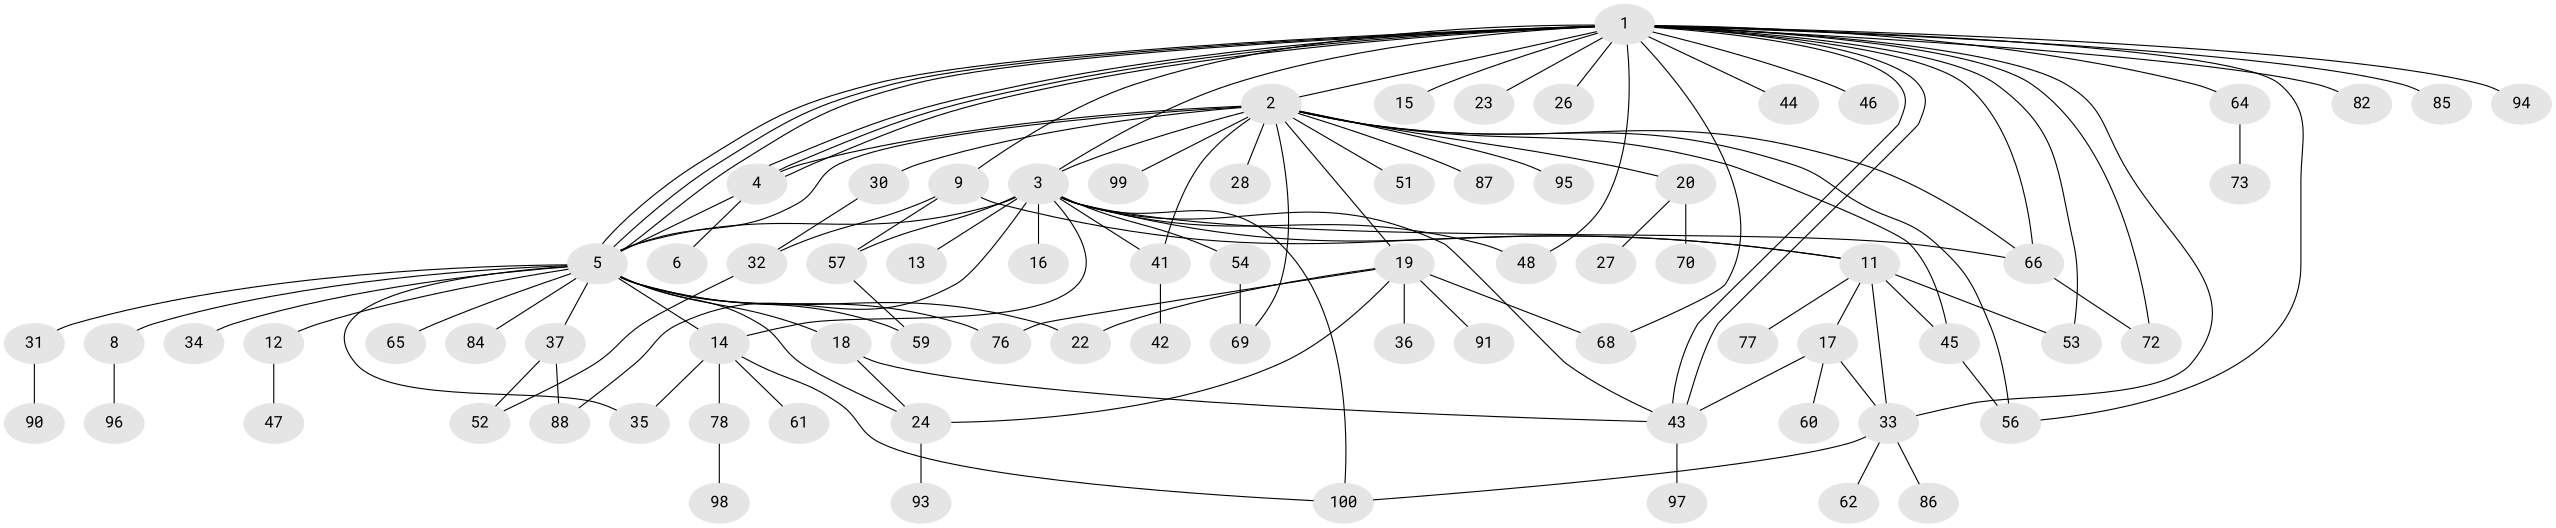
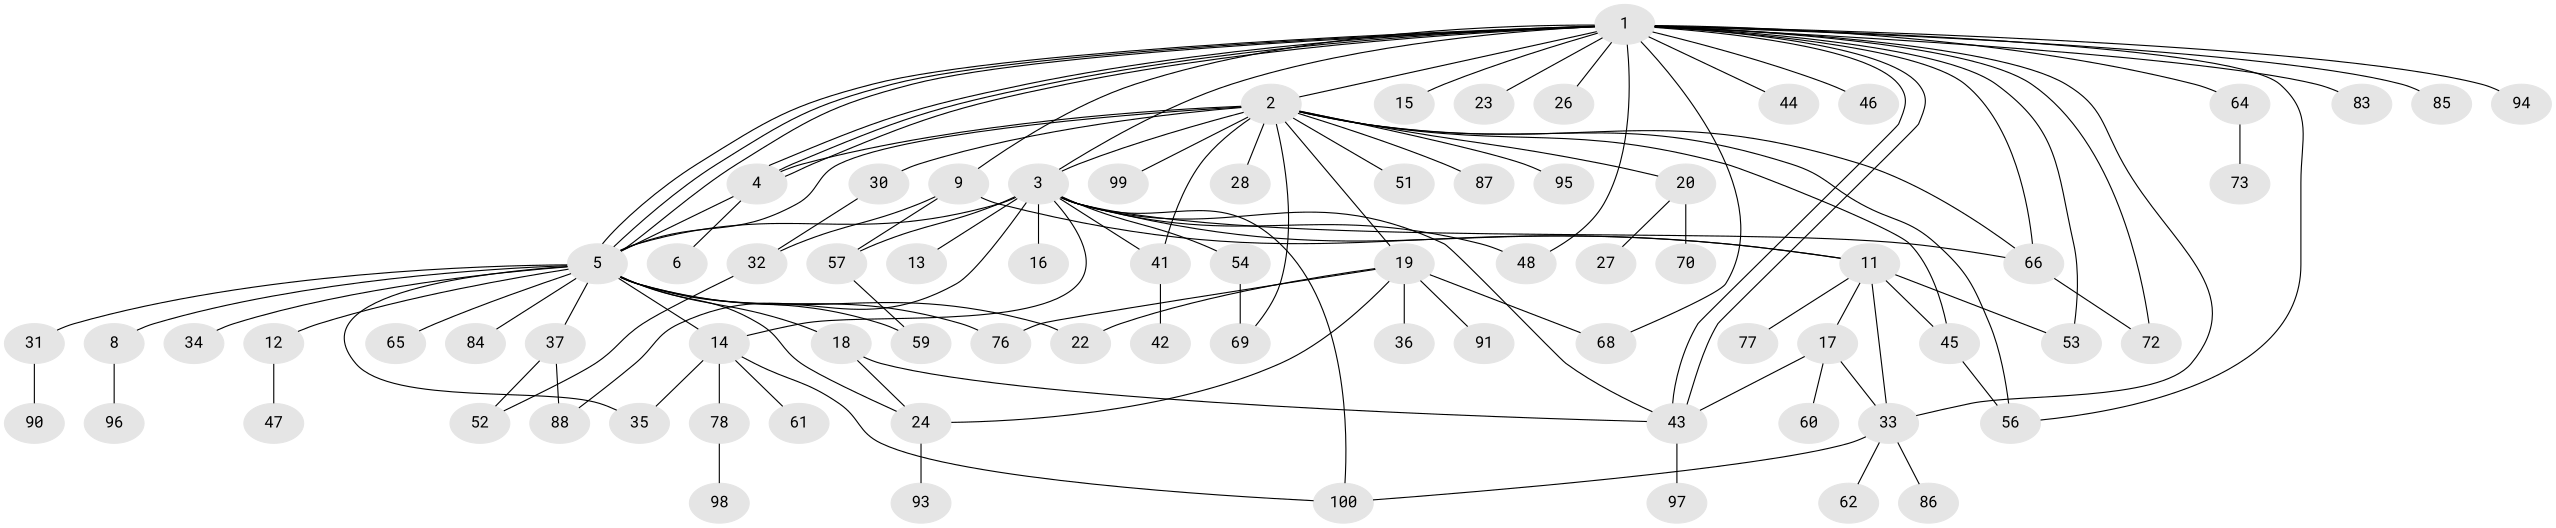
node "82": label "82" -> "83"
